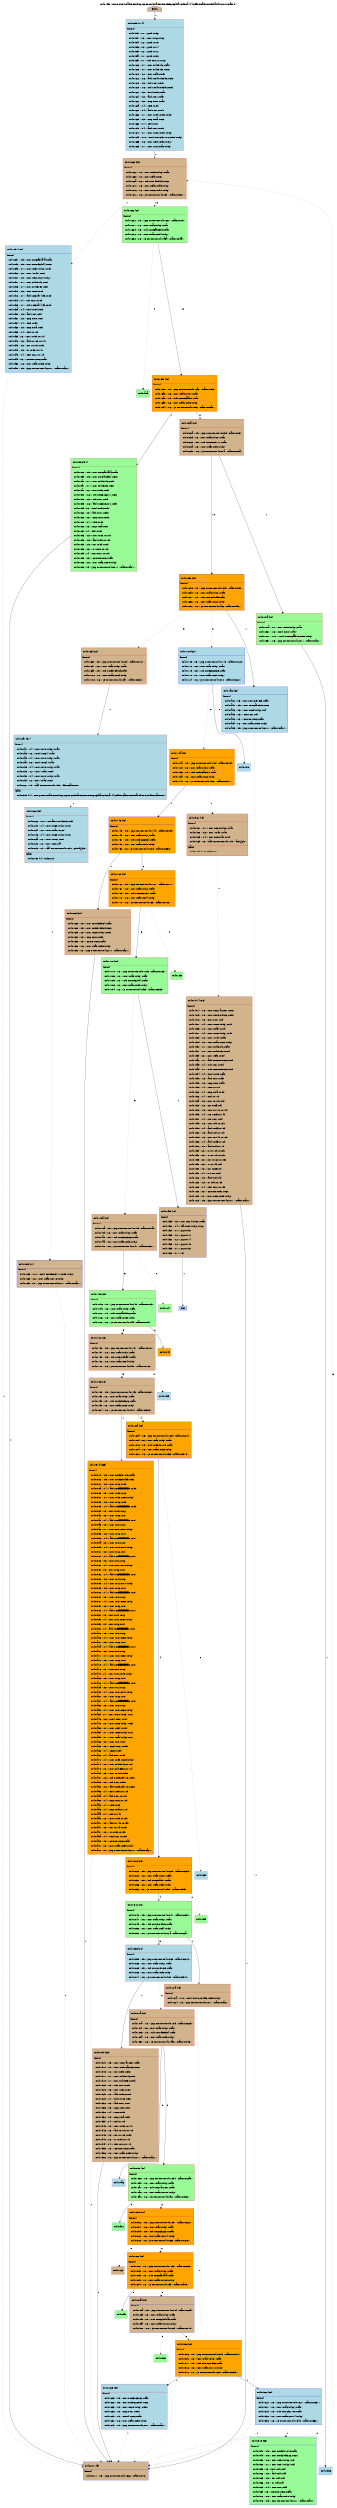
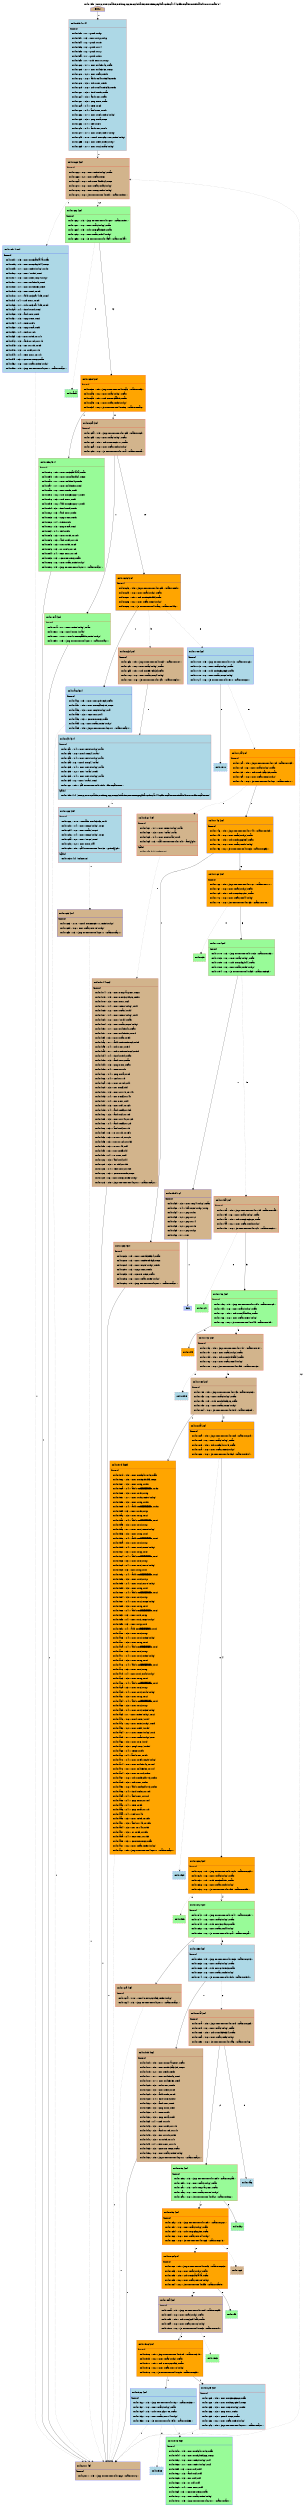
edge "0x401e7a [28]" -> "0x40193e": now "0x401e7a [28]" -> "0x402011 [5]"
